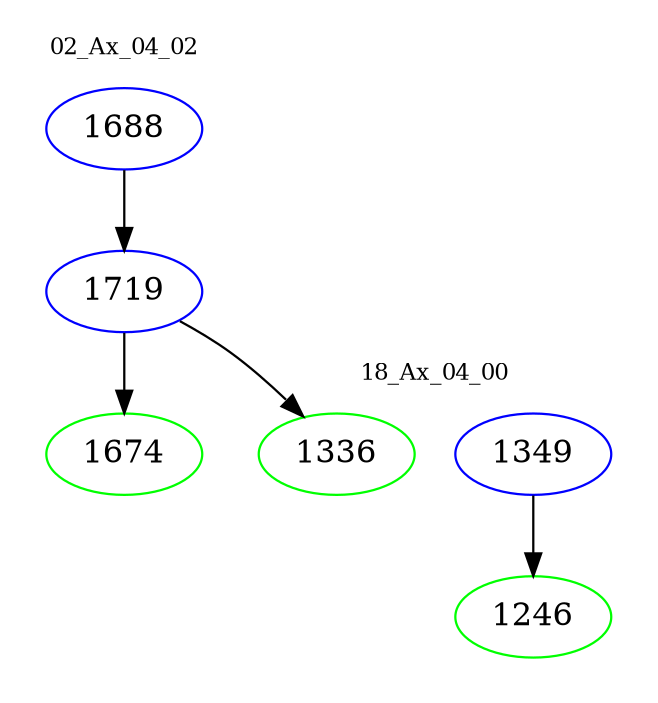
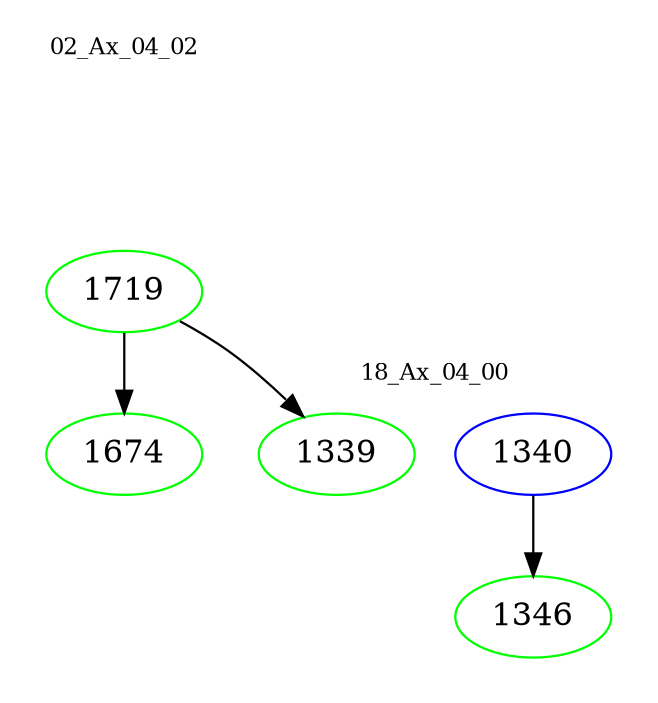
node "1688": removed
node "1719": color blue -> green
node "1336": label "1336" -> "1339"
node "1349": label "1349" -> "1340"
node "1246": label "1246" -> "1346"
